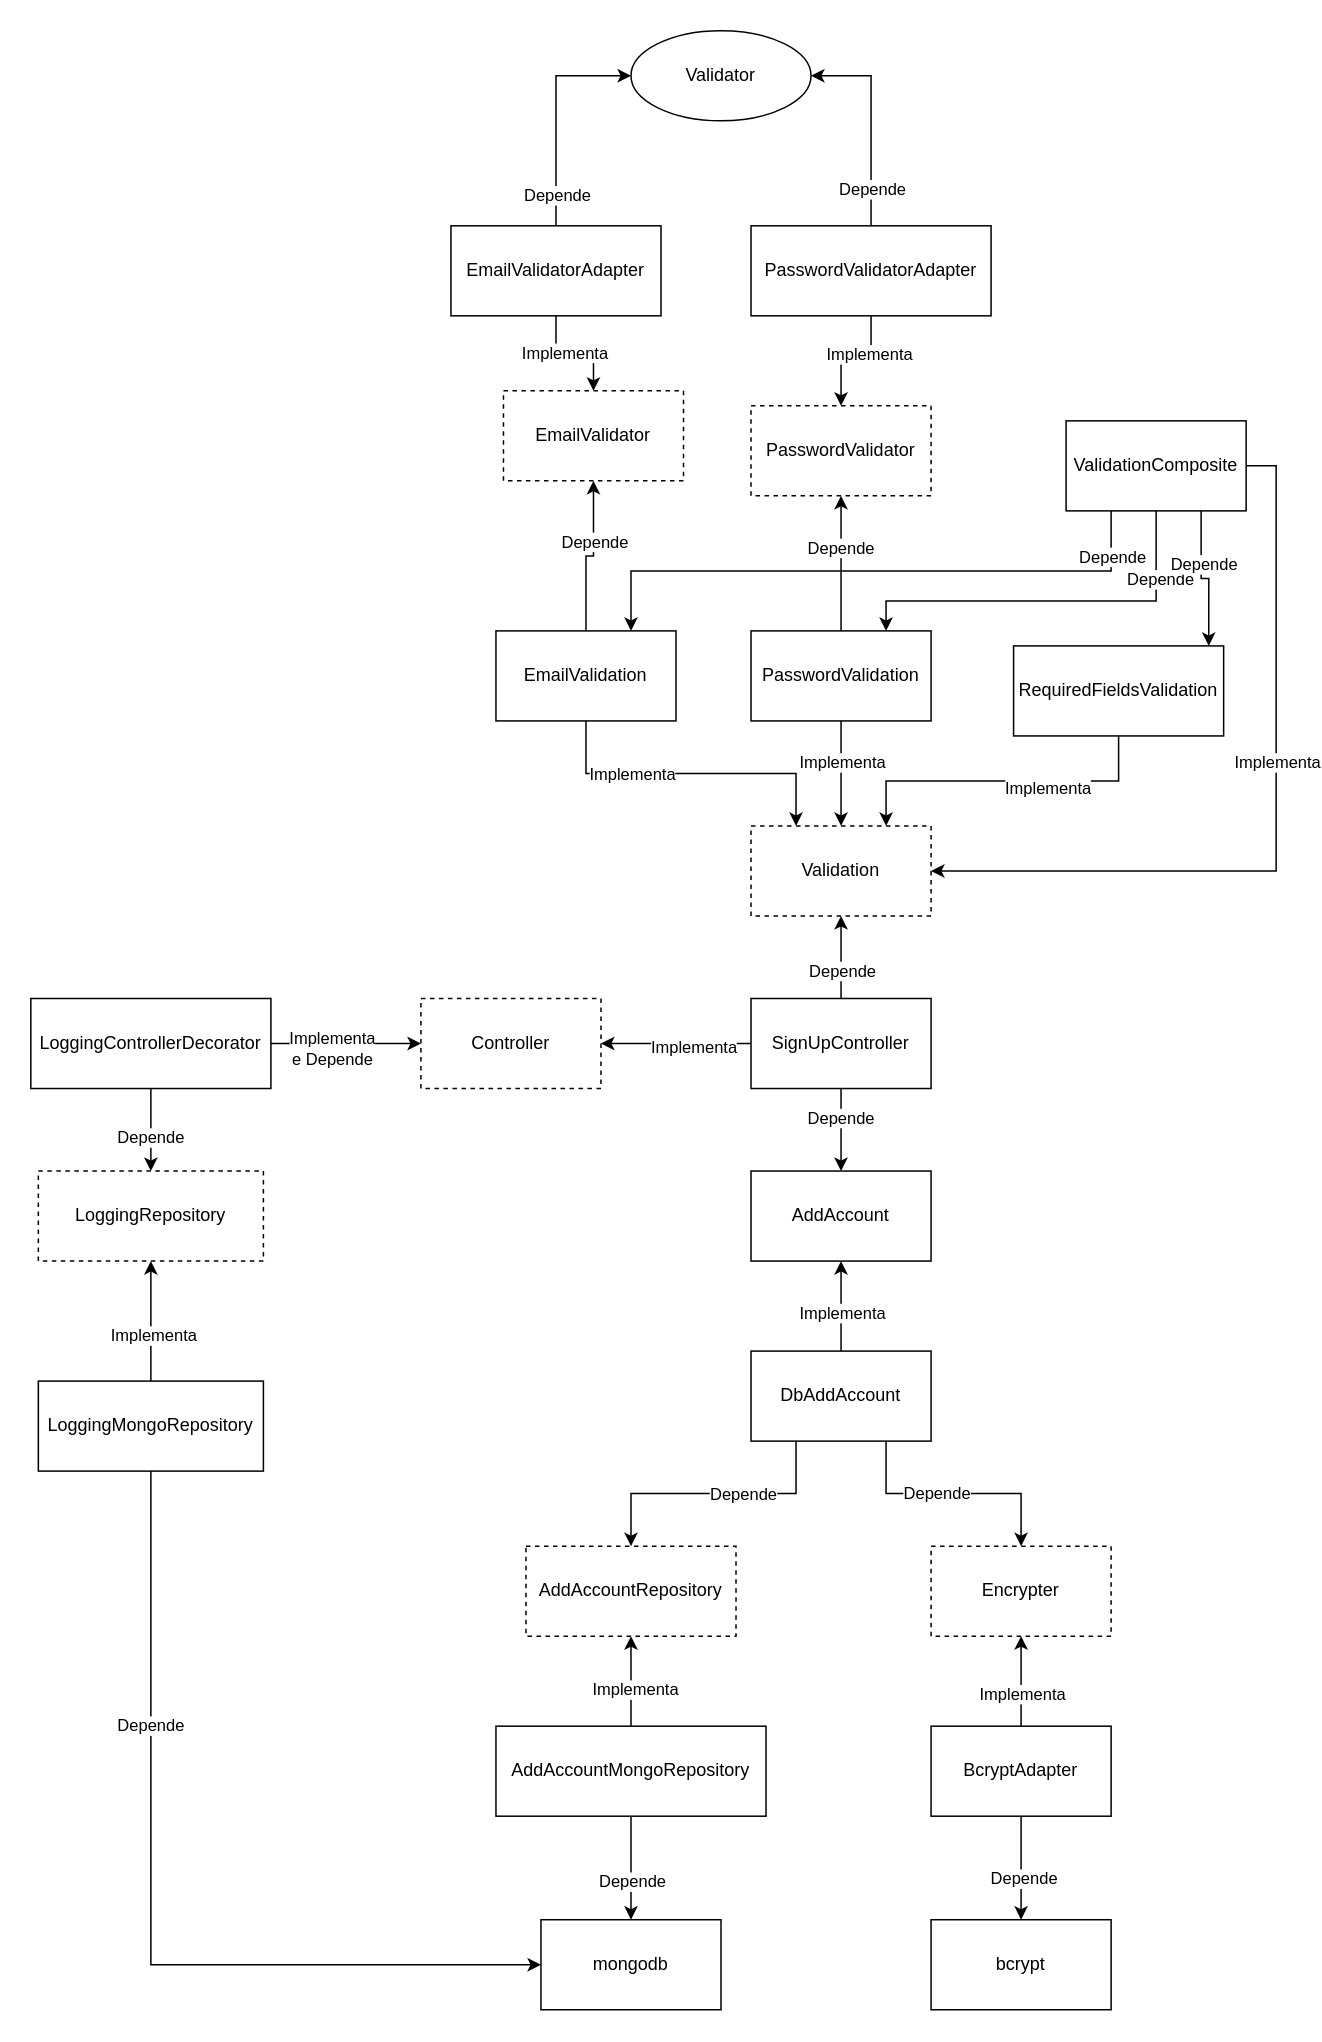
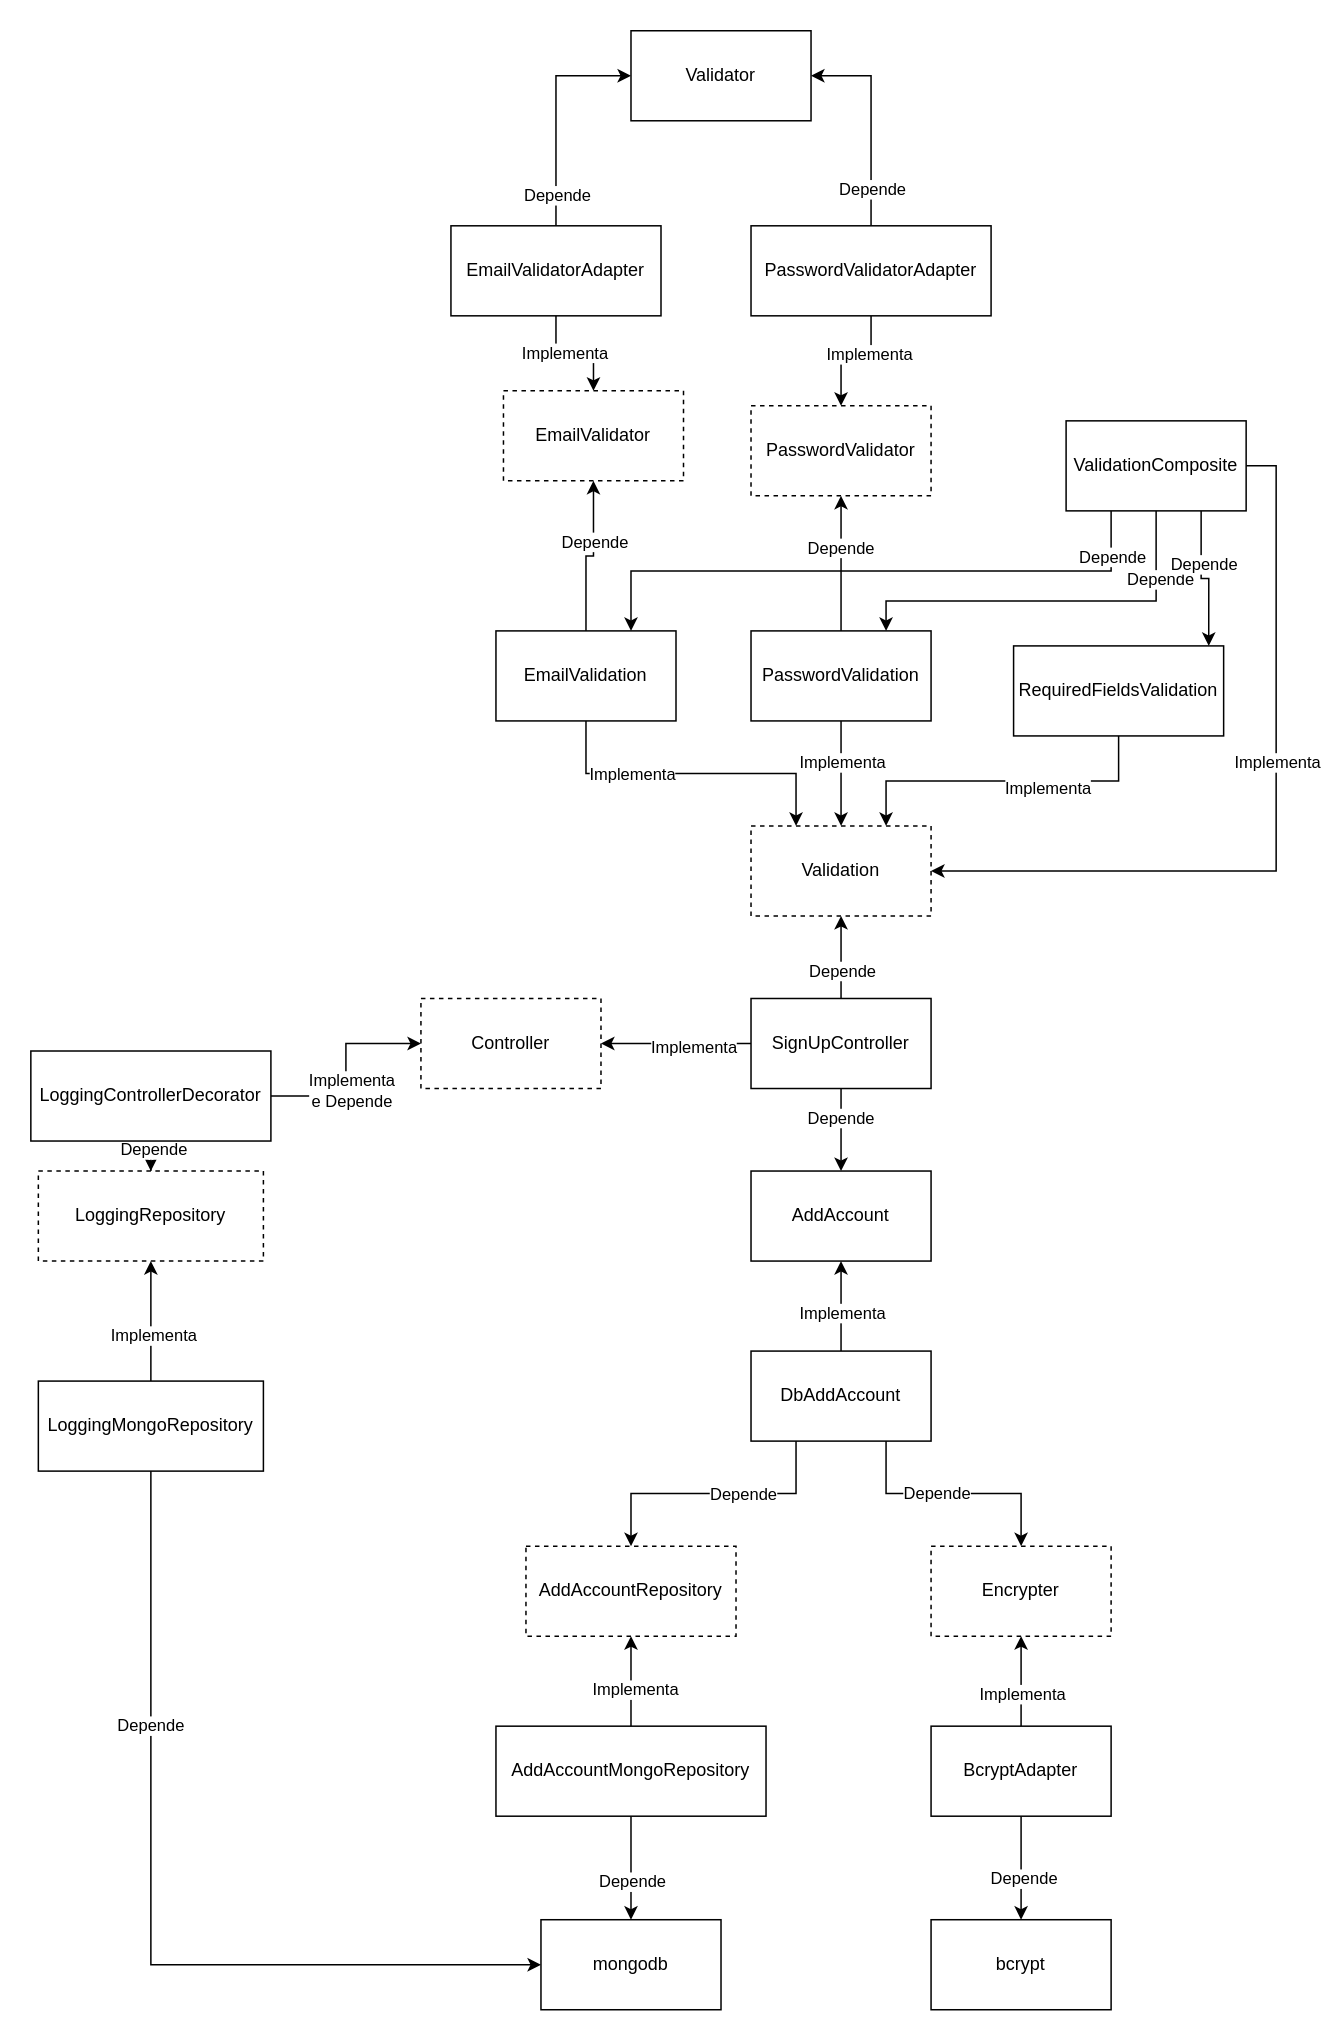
node "Validator": shape ellipse -> rectangle
node "LoggingControllerDecorator": moved (151, 1043) -> (151, 1096)
